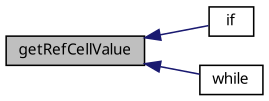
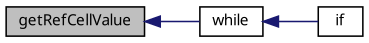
edge "if" -> "getRefCellValue": now "if" -> "while"
